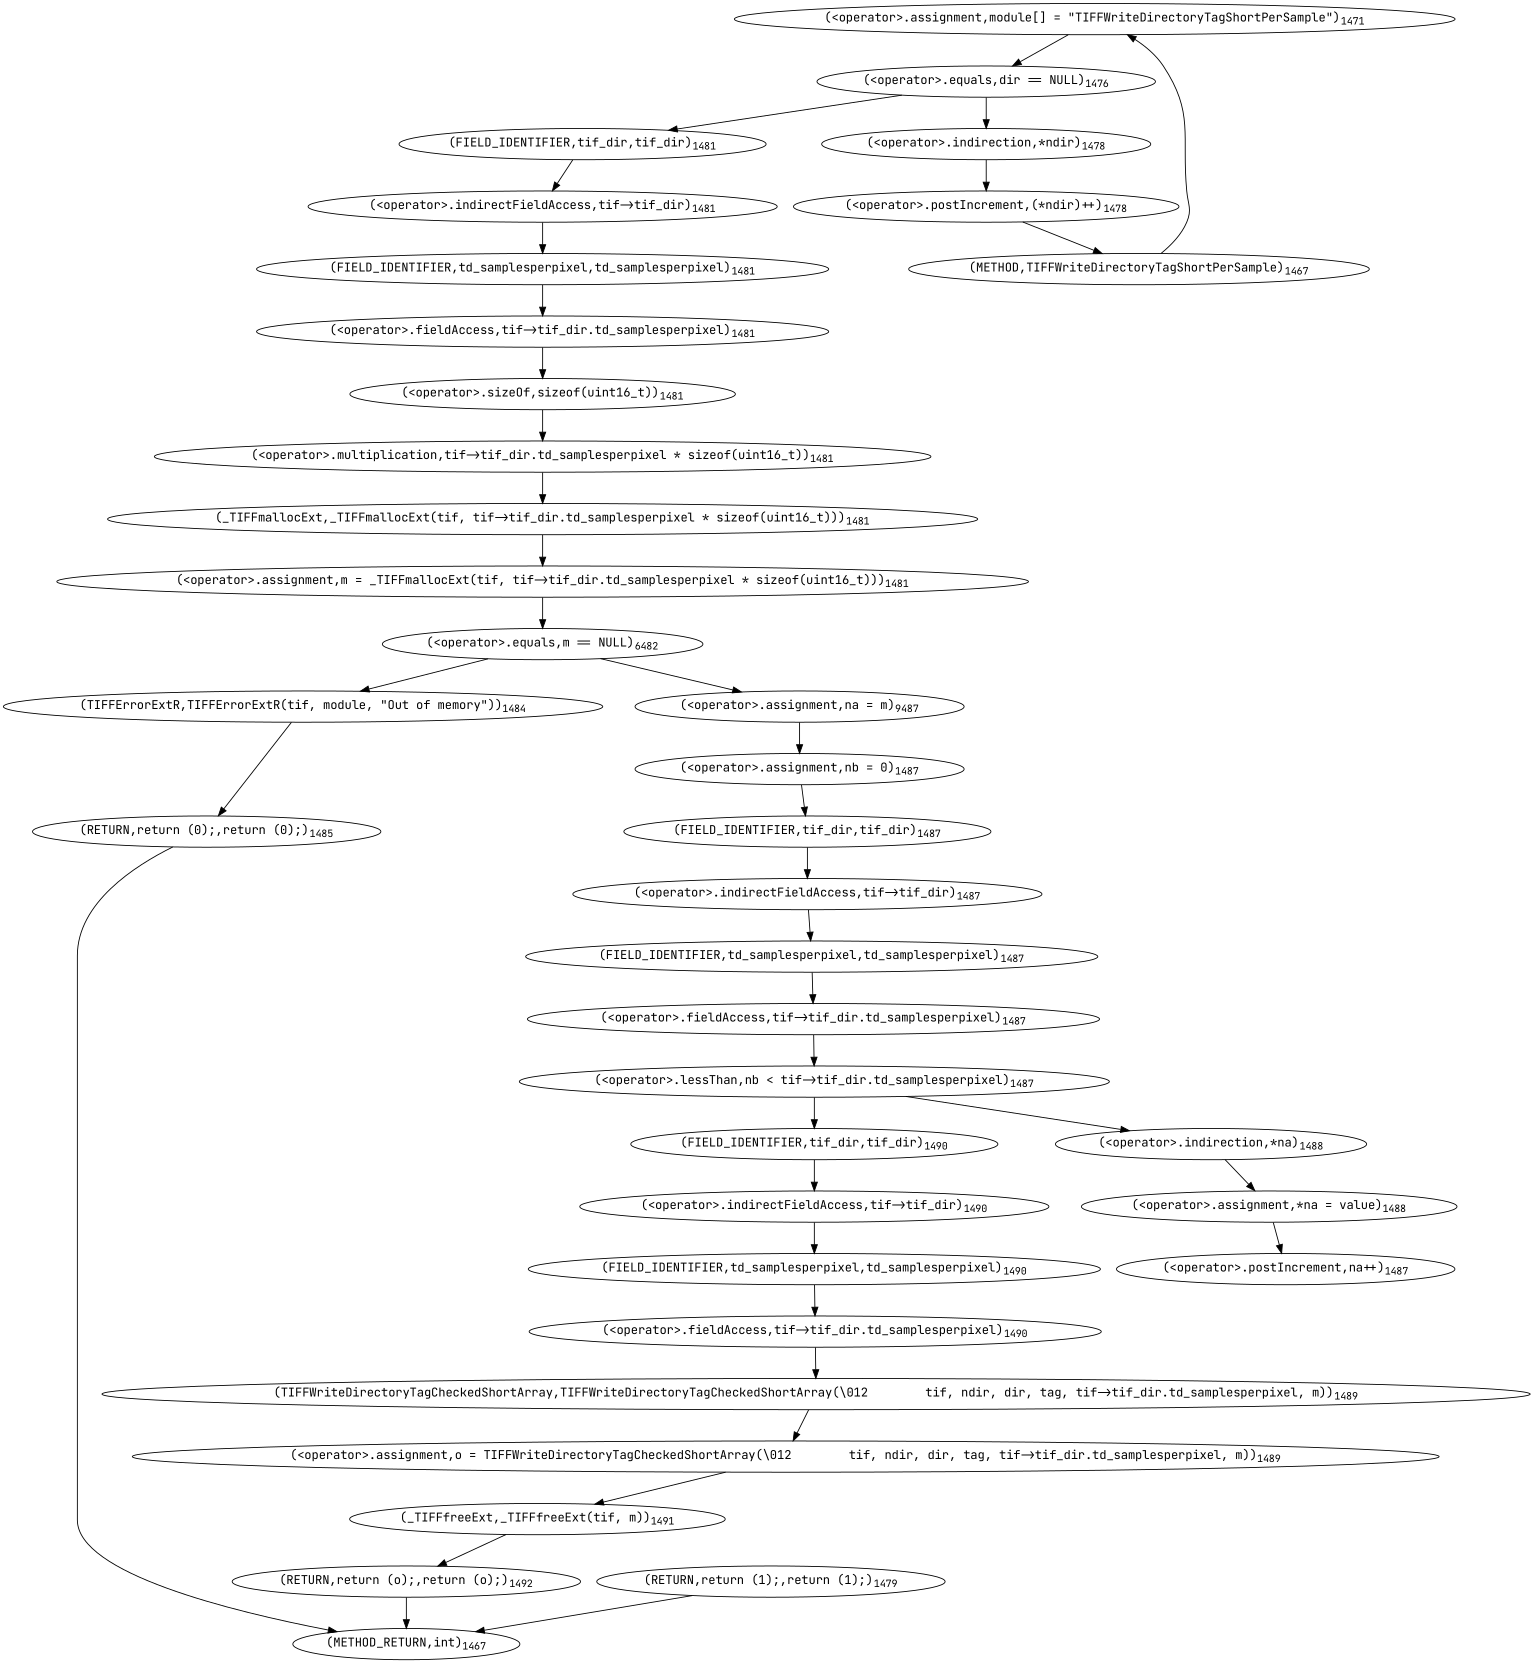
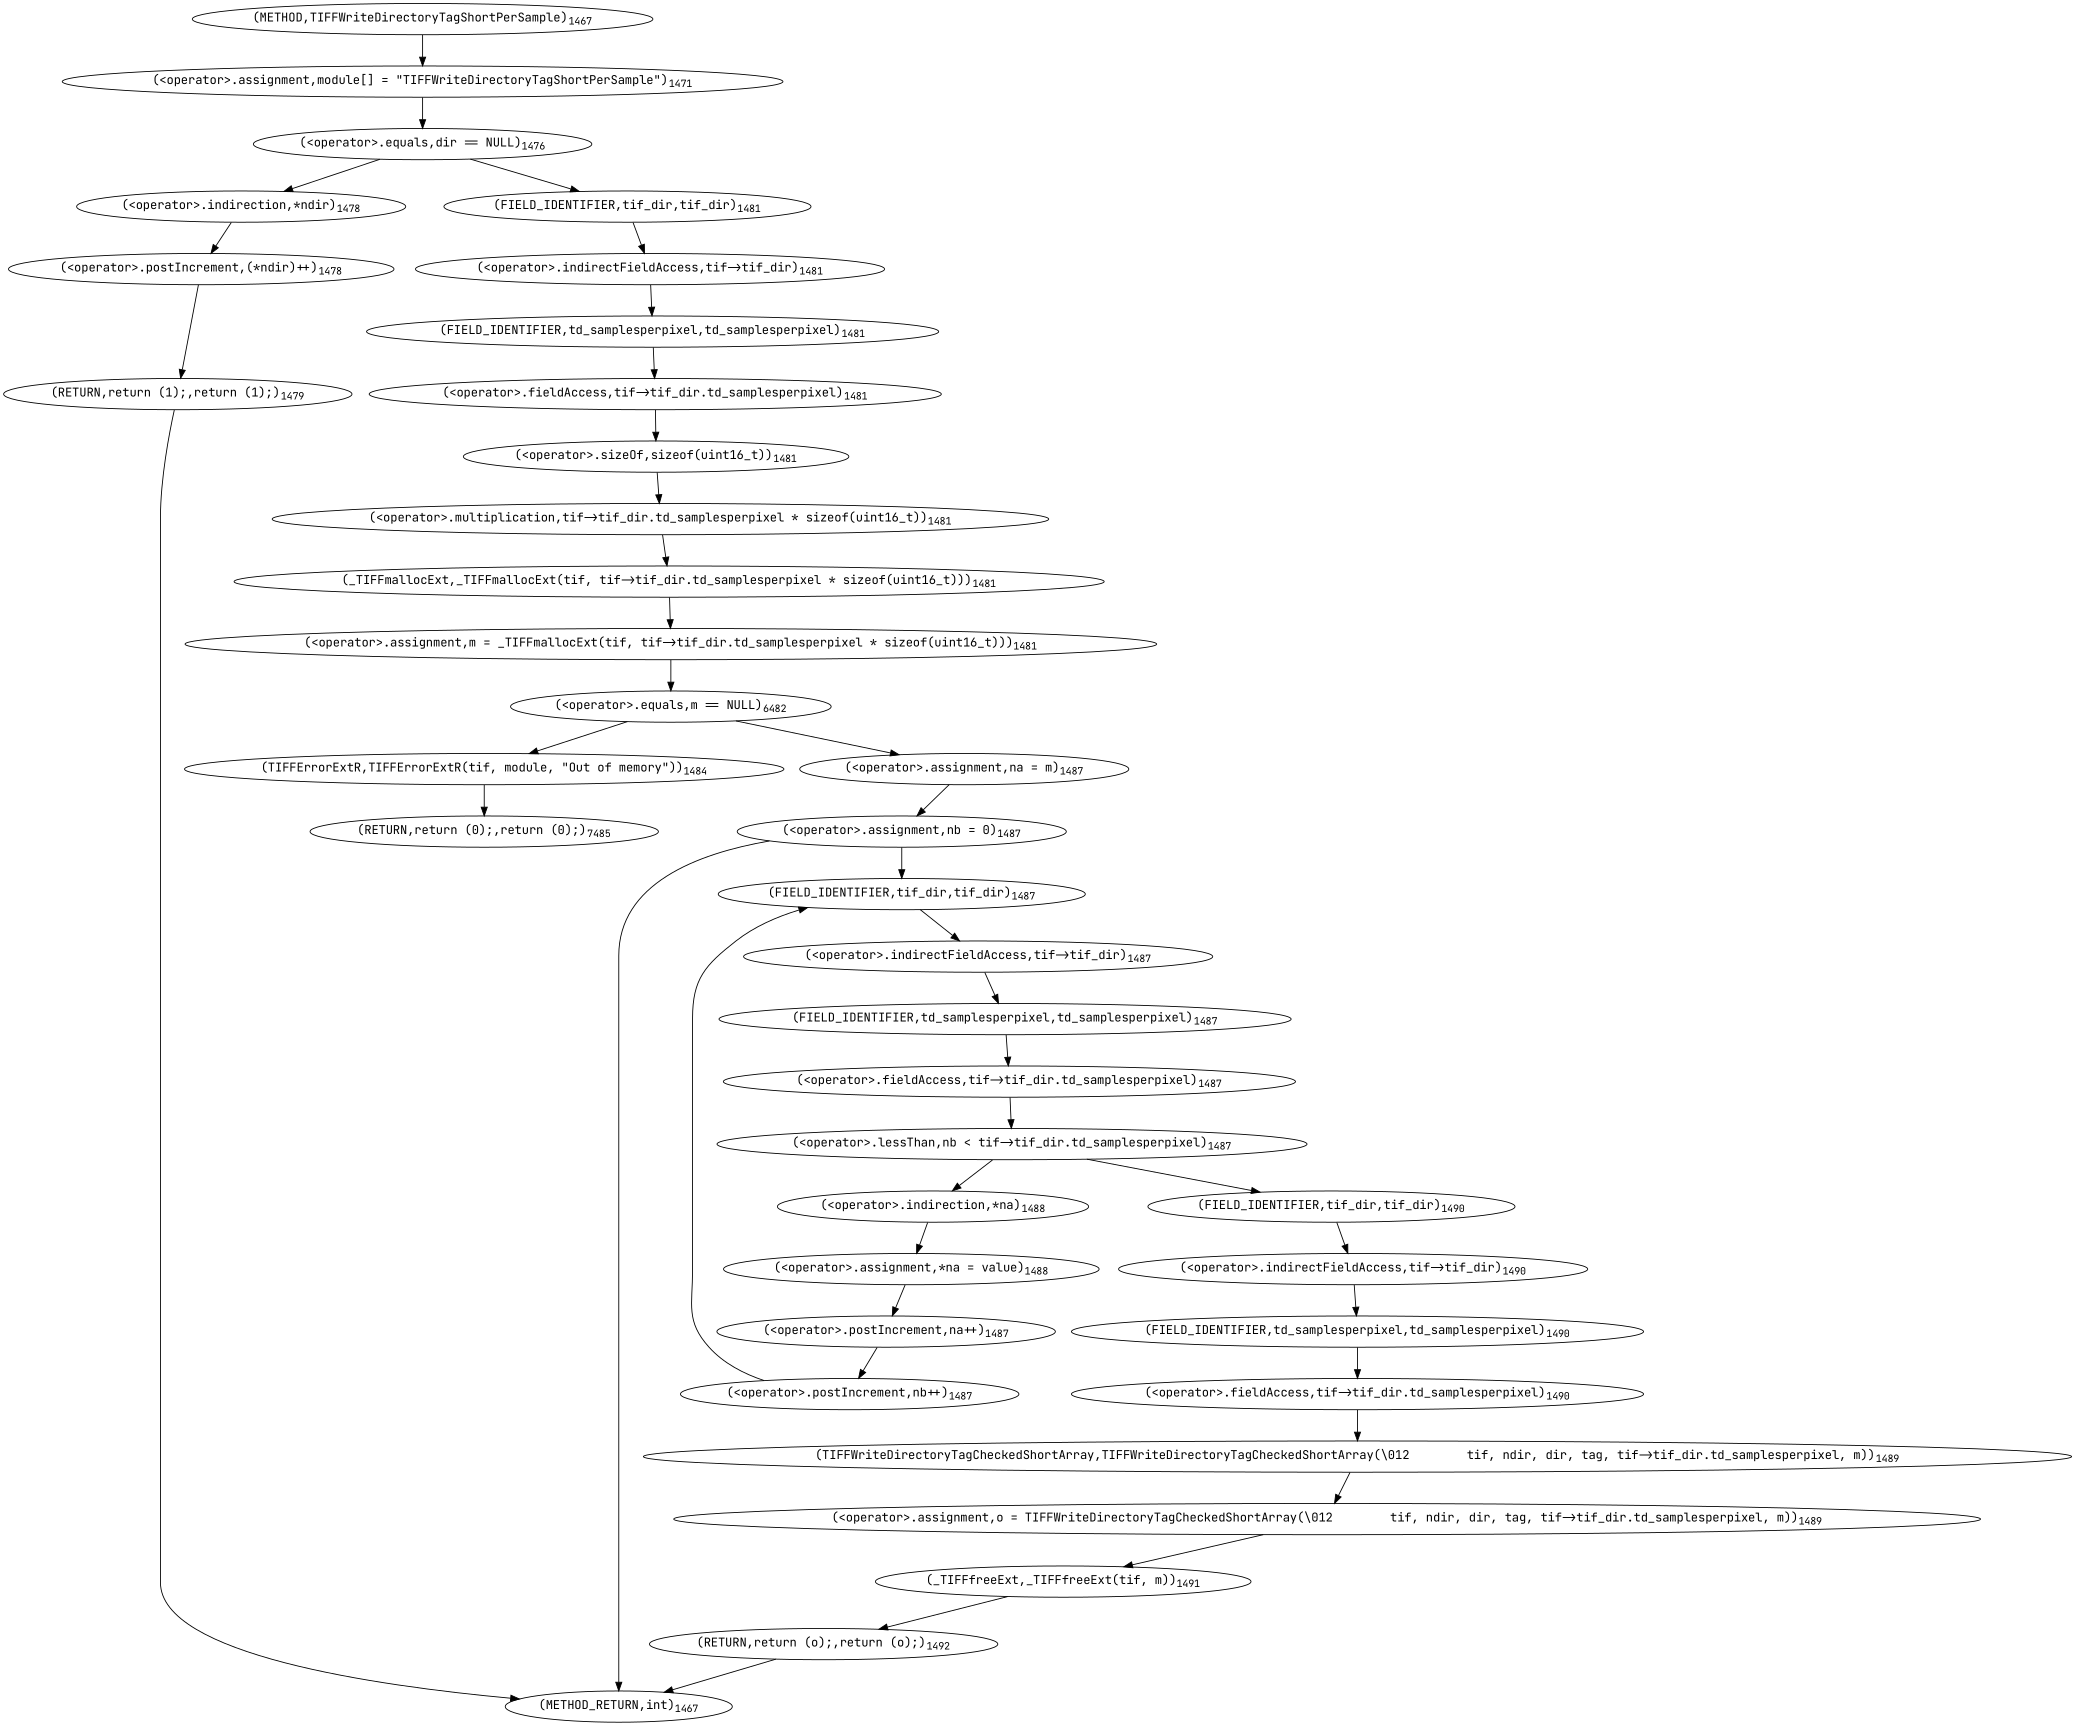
edge "(<operator>.postIncrement,(*ndir)++)" -> "(METHOD,TIFFWriteDirectoryTagShortPerSample)": now "(<operator>.postIncrement,(*ndir)++)" -> "(RETURN,return (1);,return (1);)"
node "(<operator>.assignment,na = m)": text "9487" -> "1487"
node "(RETURN,return (0);,return (0);)": text "1485" -> "7485"
edge "(RETURN,return (0);,return (0);)" -> "(METHOD_RETURN,int)": now "(<operator>.assignment,nb = 0)" -> "(METHOD_RETURN,int)"
node "(<operator>.postIncrement,nb++)": added
